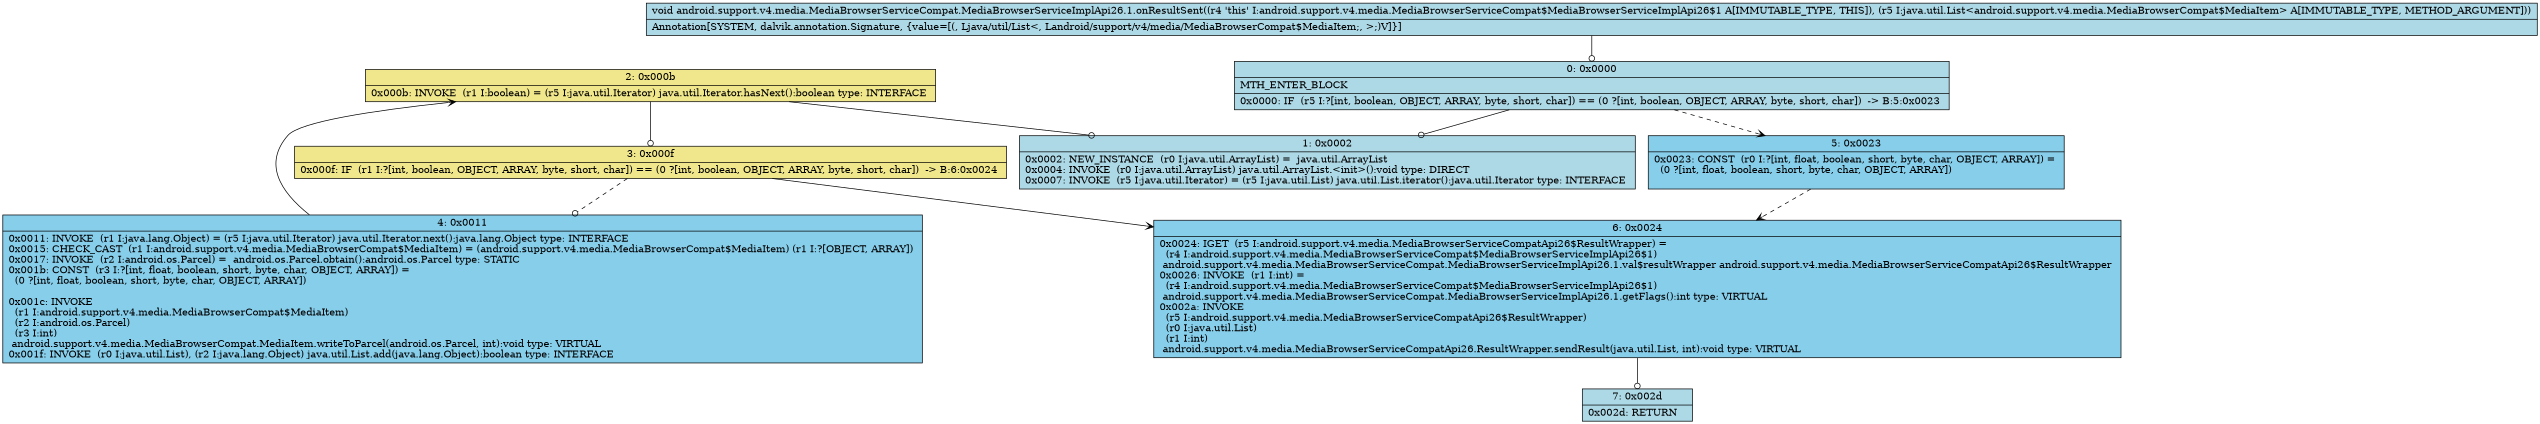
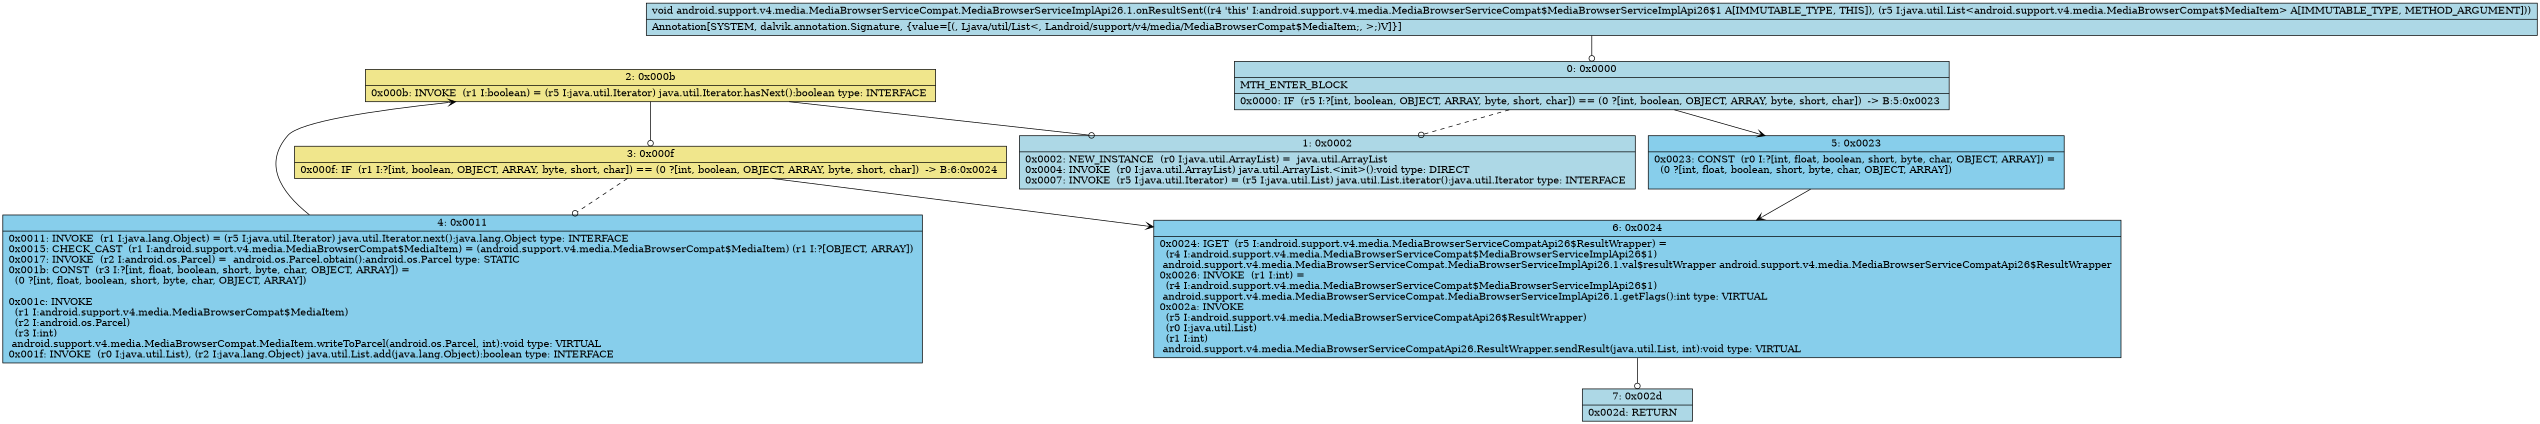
edge "0: 0x0000" -> "1: 0x0002": style solid -> dashed
edge "0: 0x0000" -> "5: 0x0023": style dashed -> solid
edge "5: 0x0023" -> "6: 0x0024": style dashed -> solid
